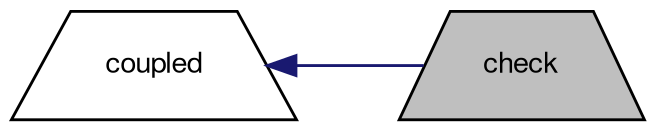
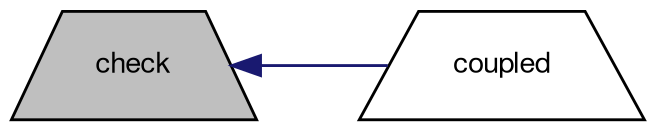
edge "check" -> "coupled": reversed
